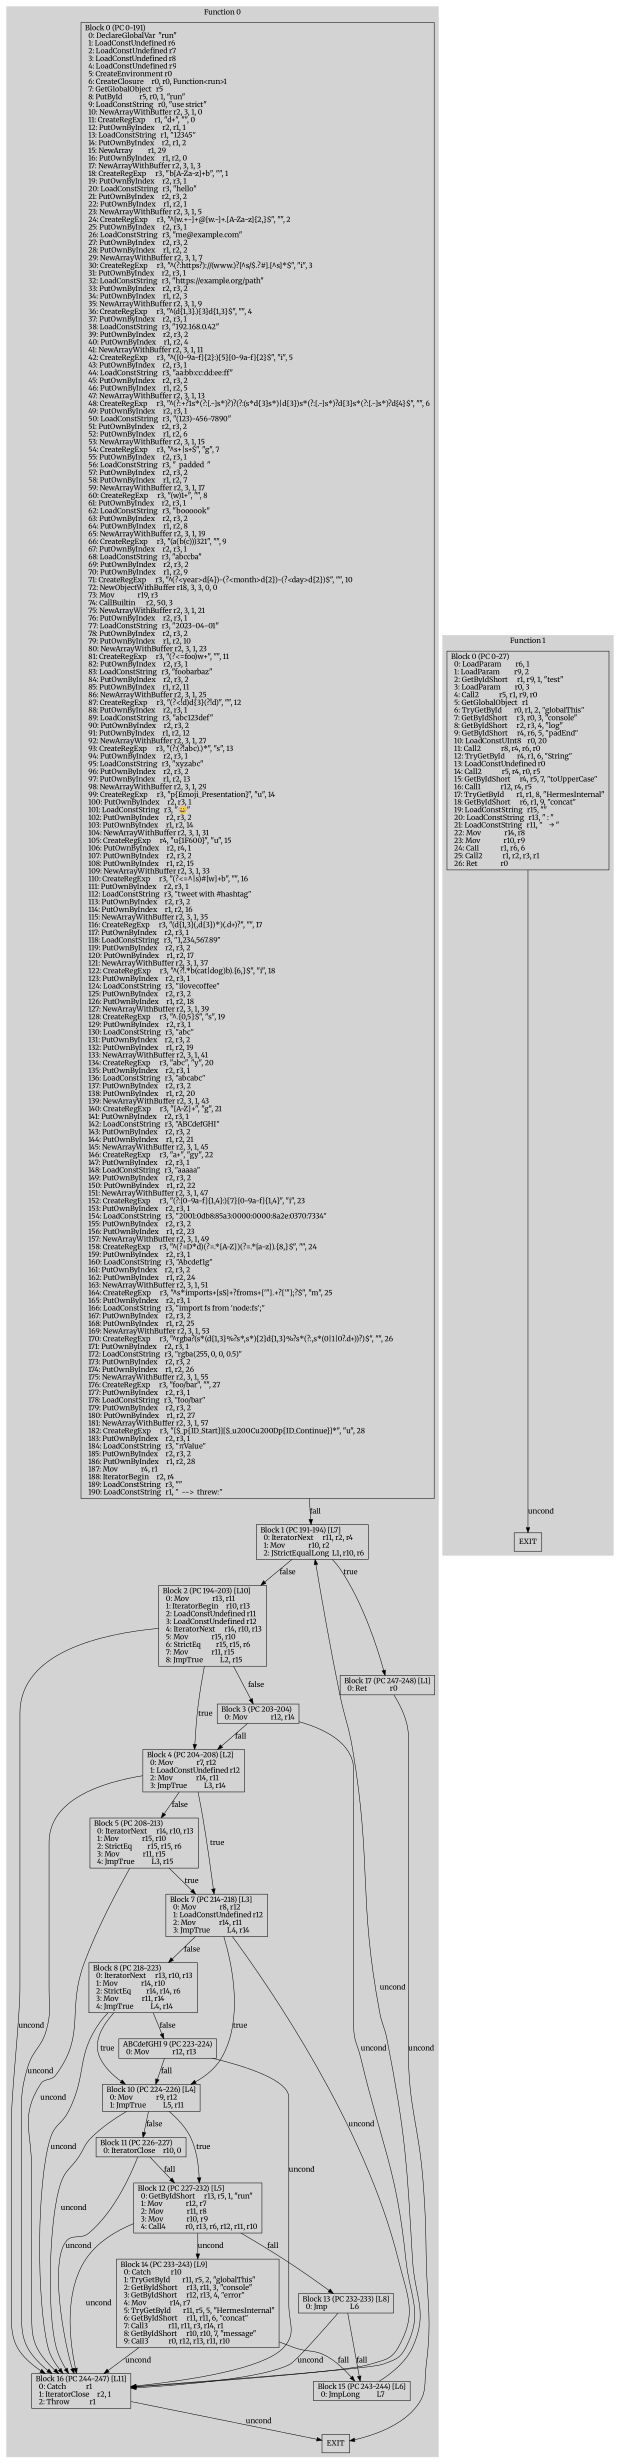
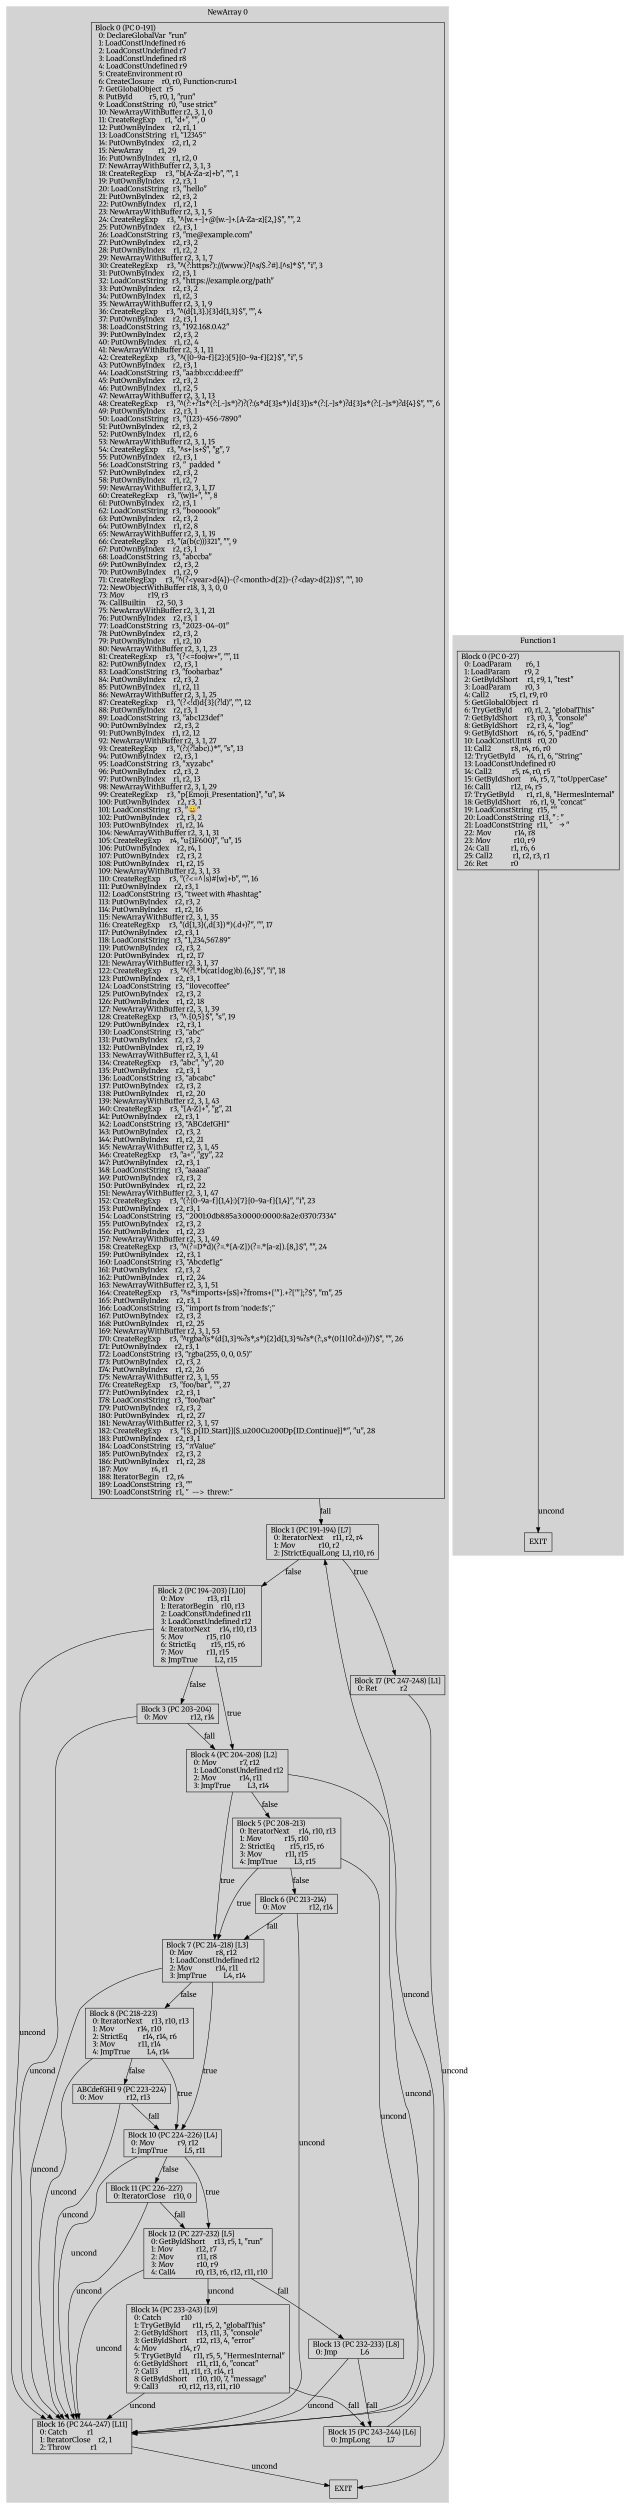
cluster "Function 0": label "Function 0" -> "NewArray 0"
node "Block 17 (PC 247-248) [L1] 0: Ret               r0": label "Block 17 (PC 247-248) [L1] 0: Ret               r0" -> "Block 17 (PC 247-248) [L1] 0: Ret               r2"
node "Block 6 (PC 213-214) 0: Mov               r12, r14": added
